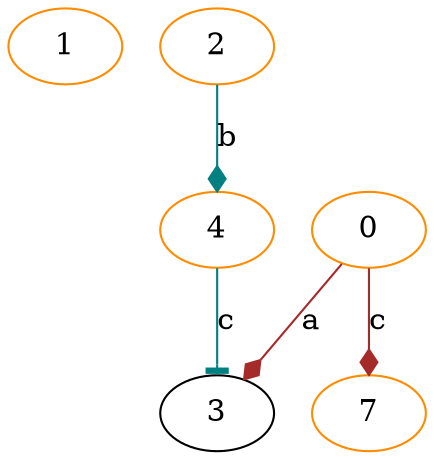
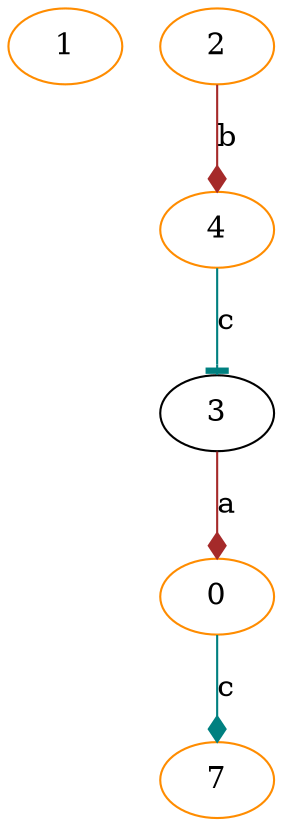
edge "2" -> "4": color teal -> brown
edge "0" -> "7": color brown -> teal
edge "0" -> "3": reversed
